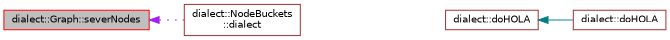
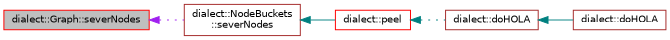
node "dialect::NodeBuckets ::dialect": label "dialect::NodeBuckets ::dialect" -> "dialect::NodeBuckets ::severNodes"
node "dialect::peel": added
